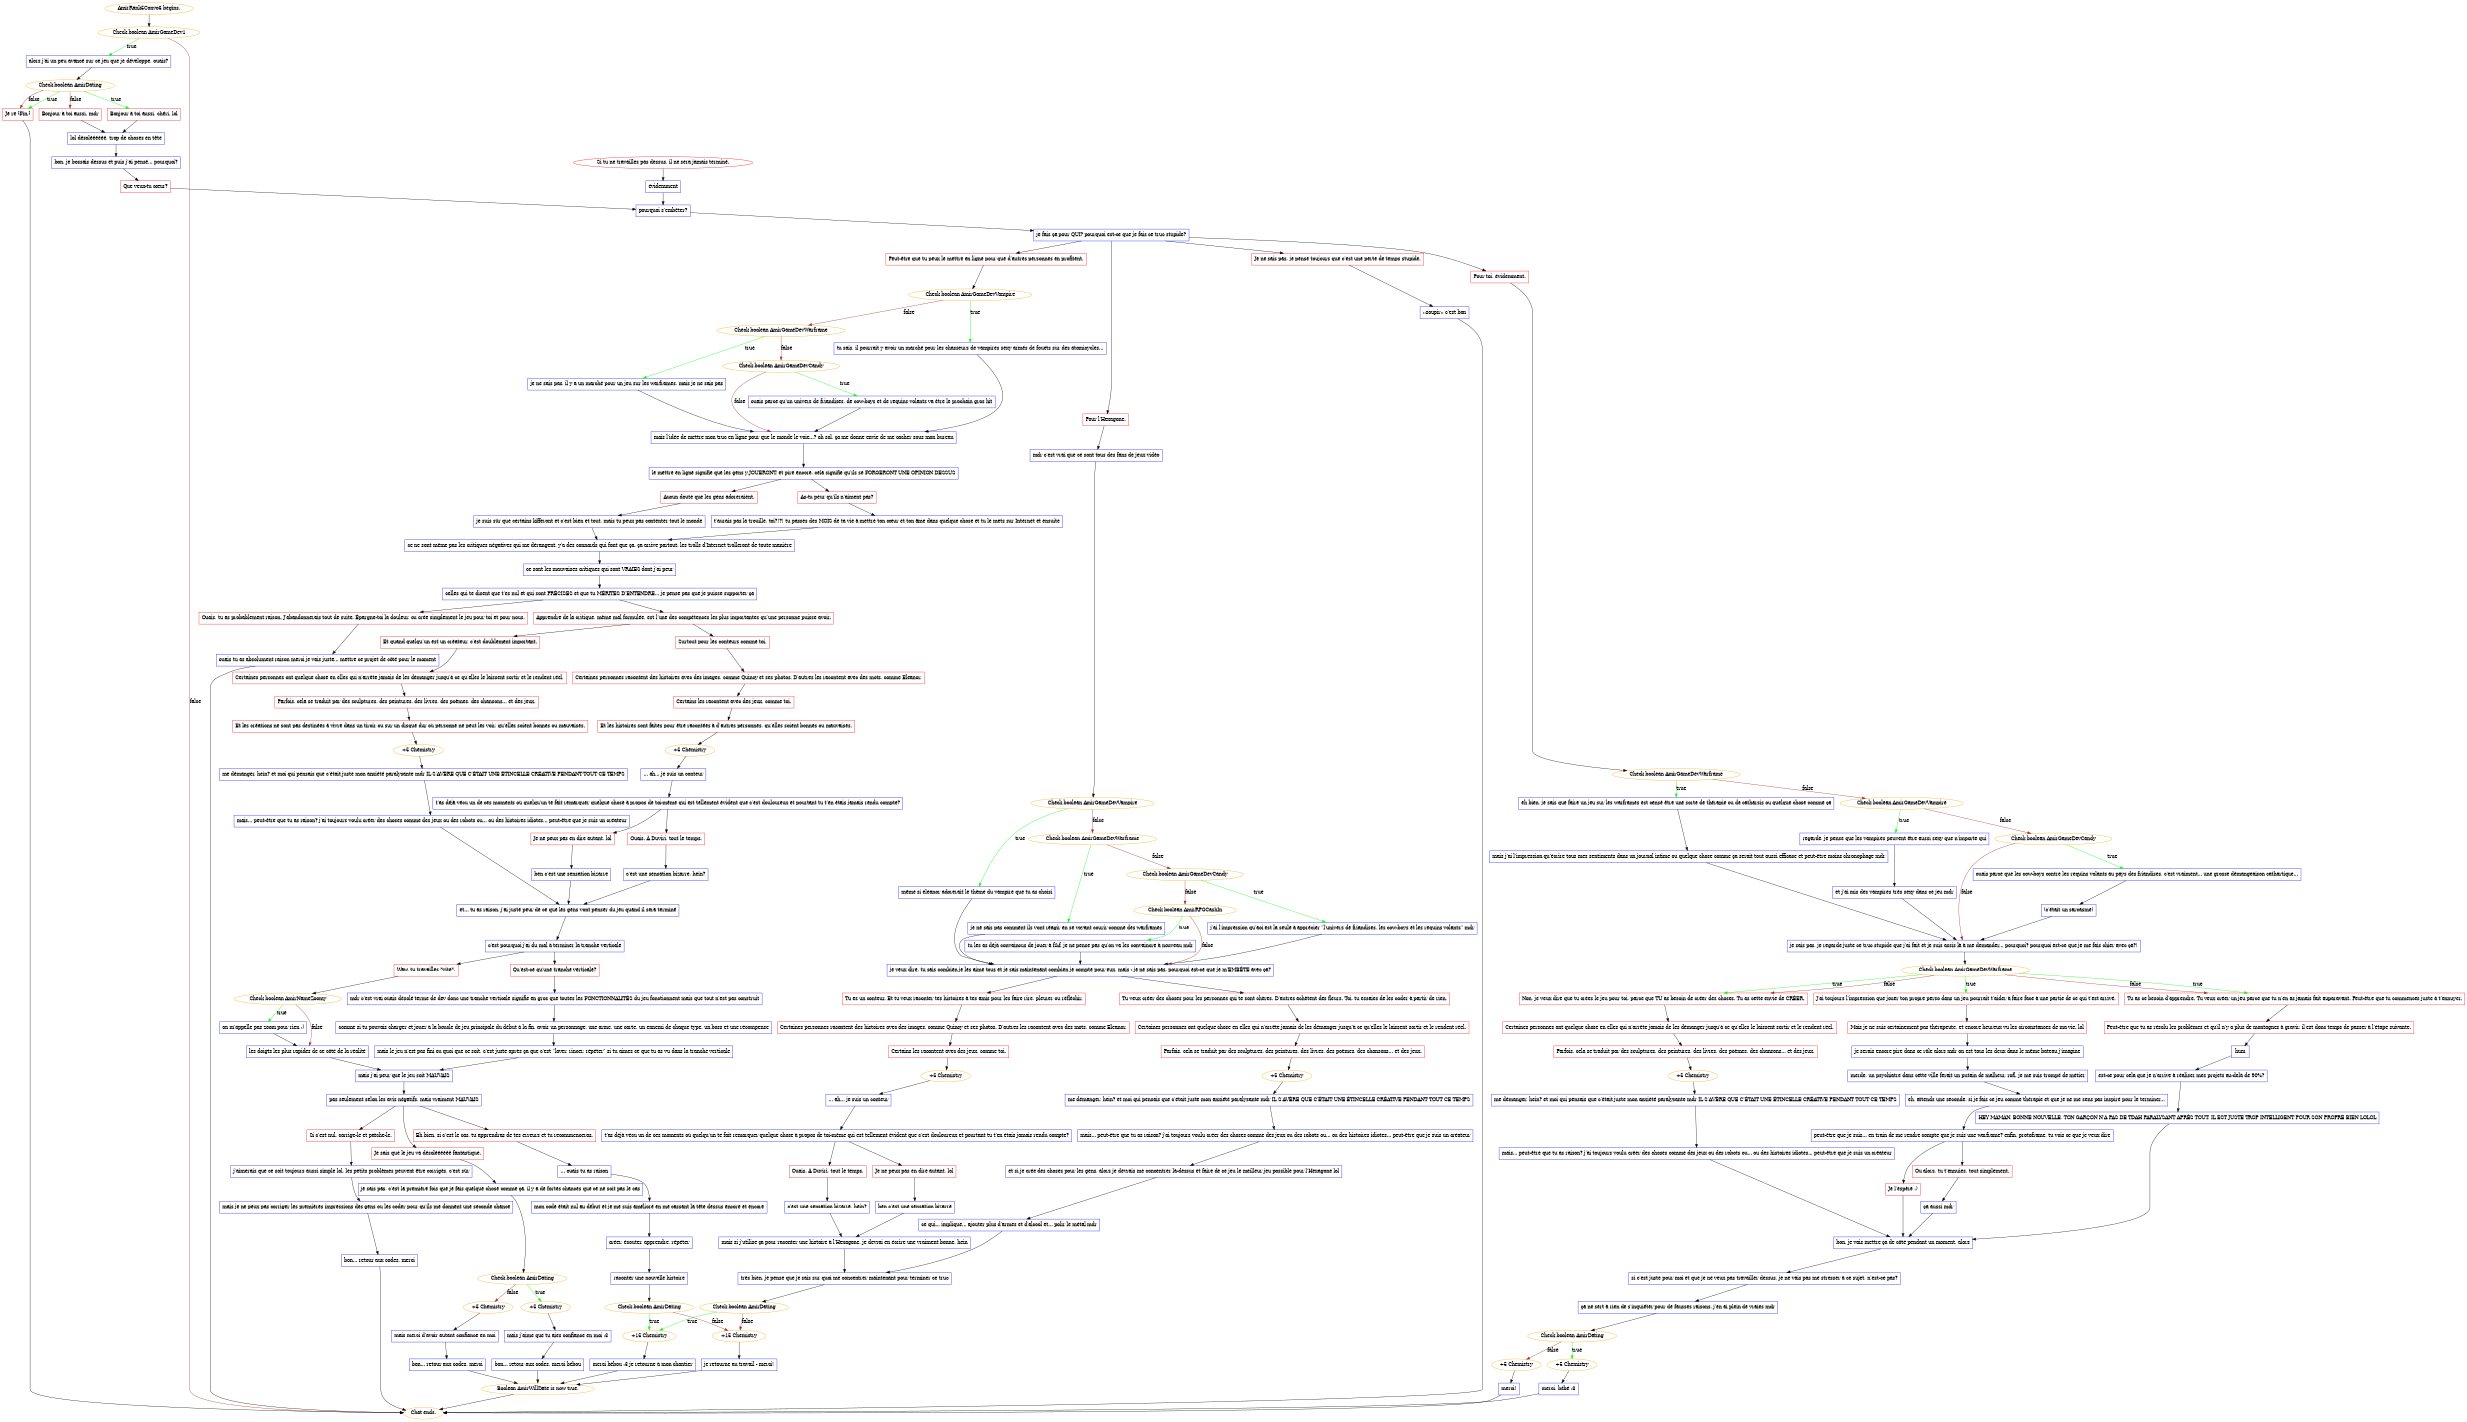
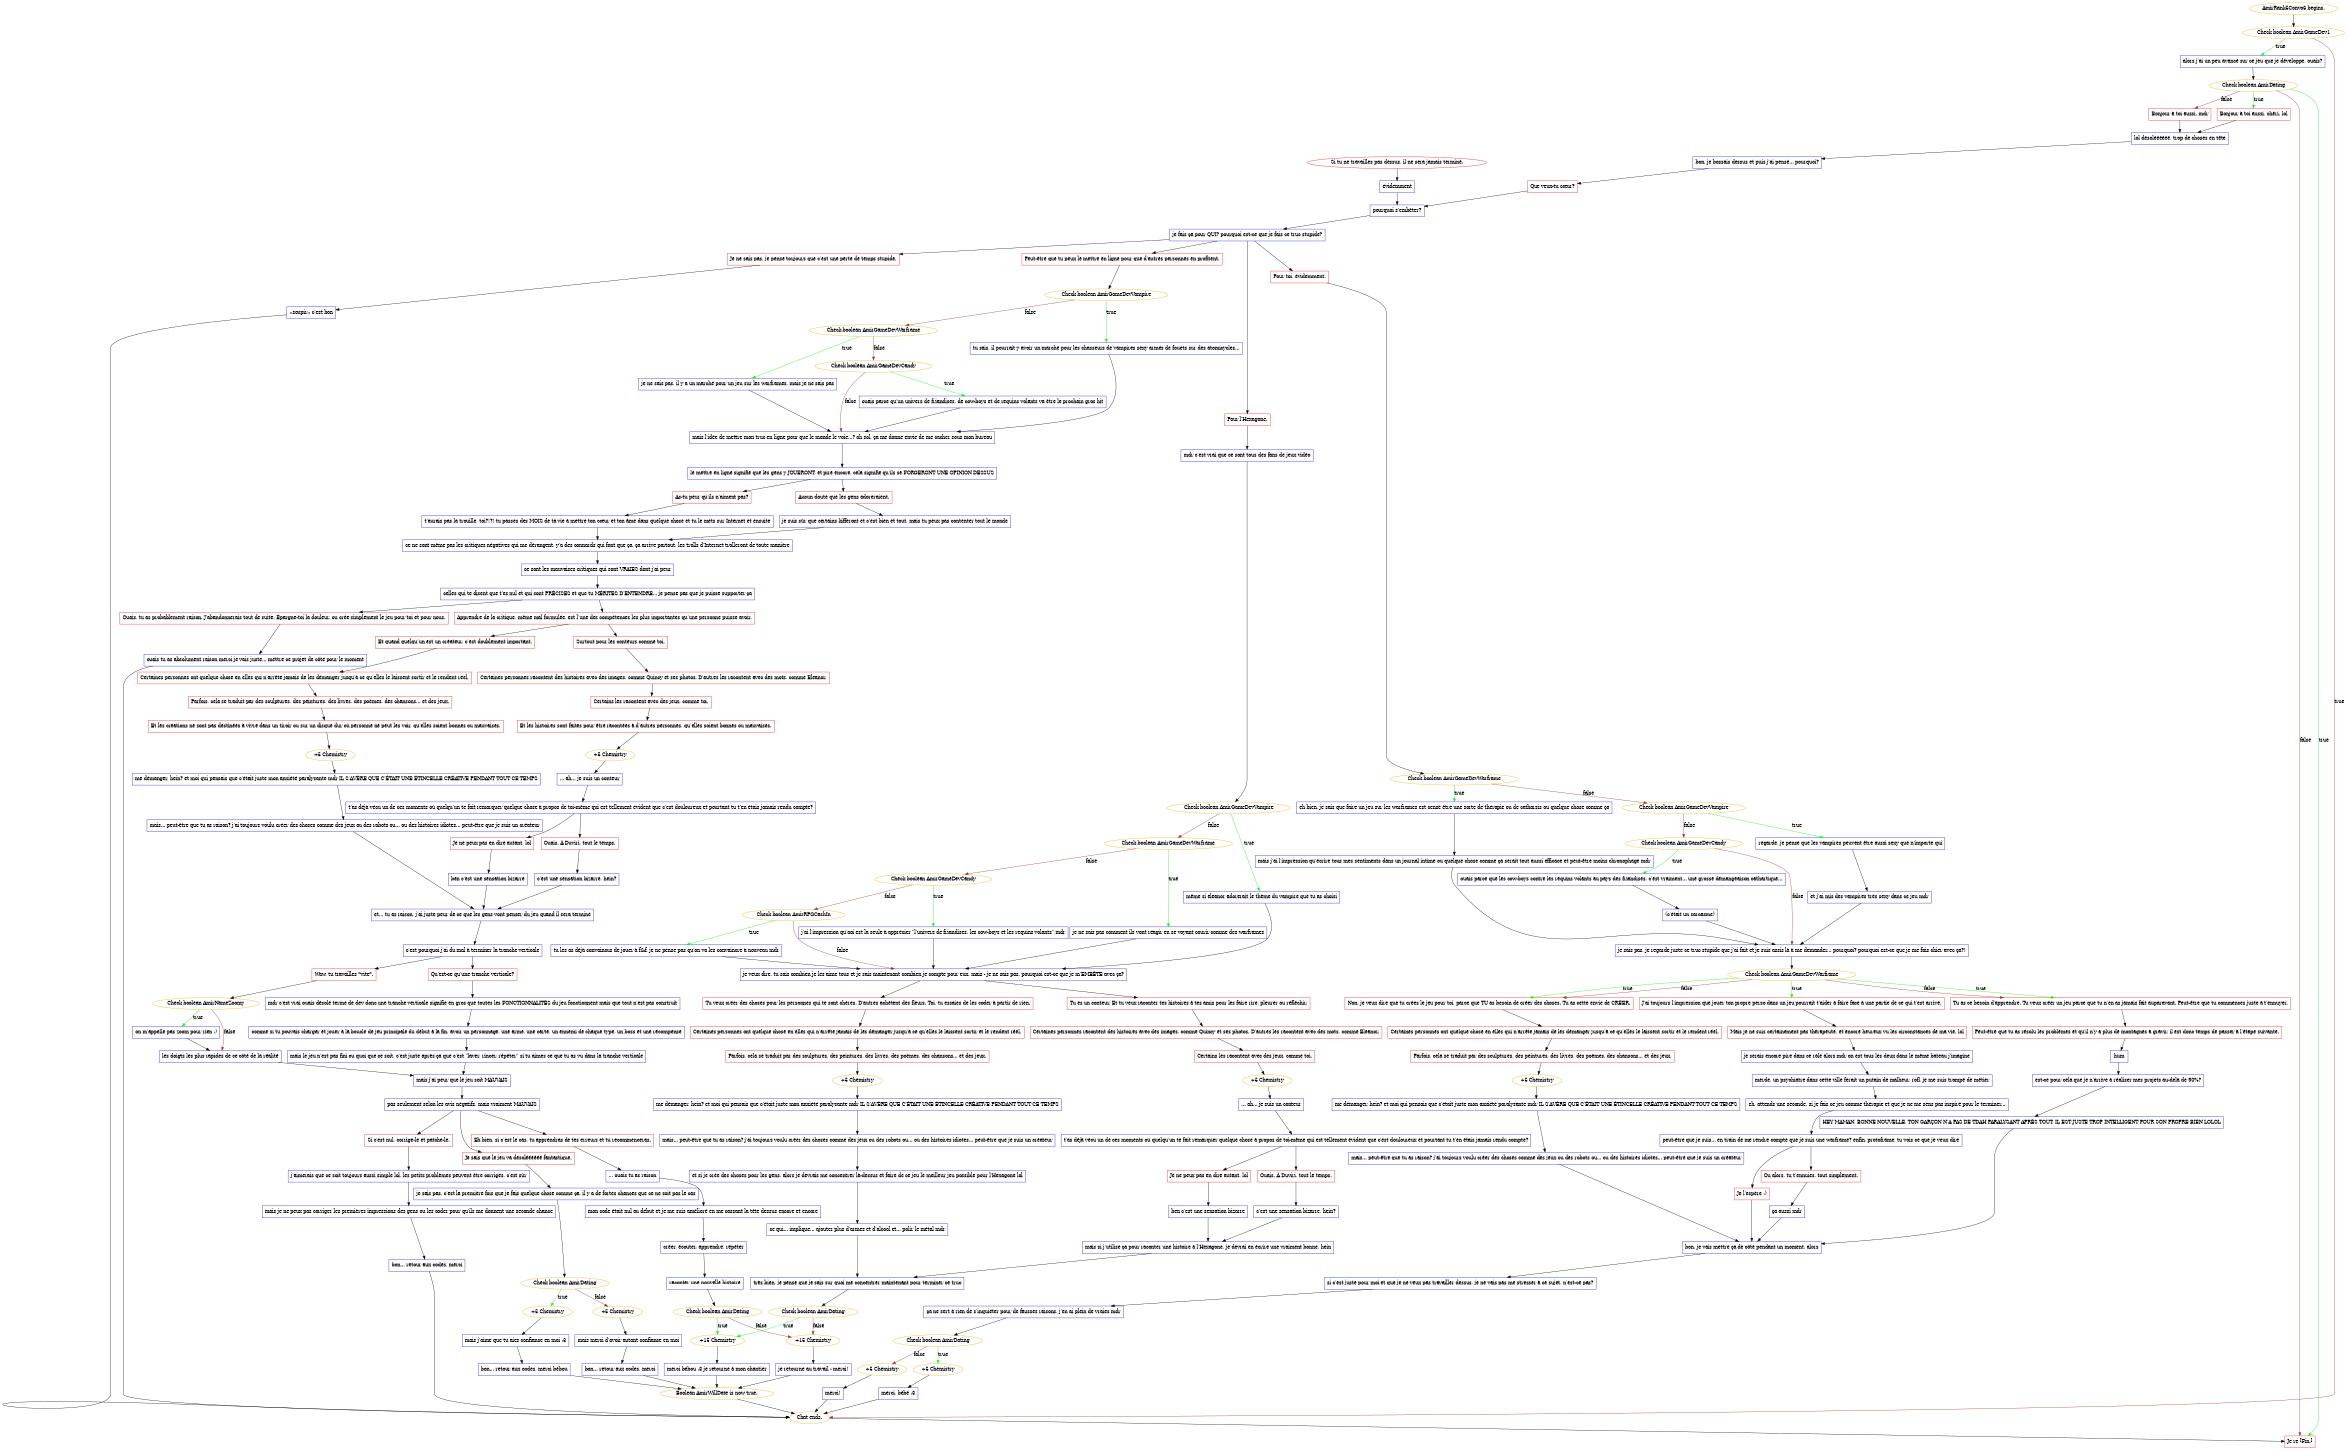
edge "Check boolean AmirGameDev1" -> "Chat ends.": label "false" -> "true"
edge "Je re [Fin.]" -> "Chat ends.": reversed
